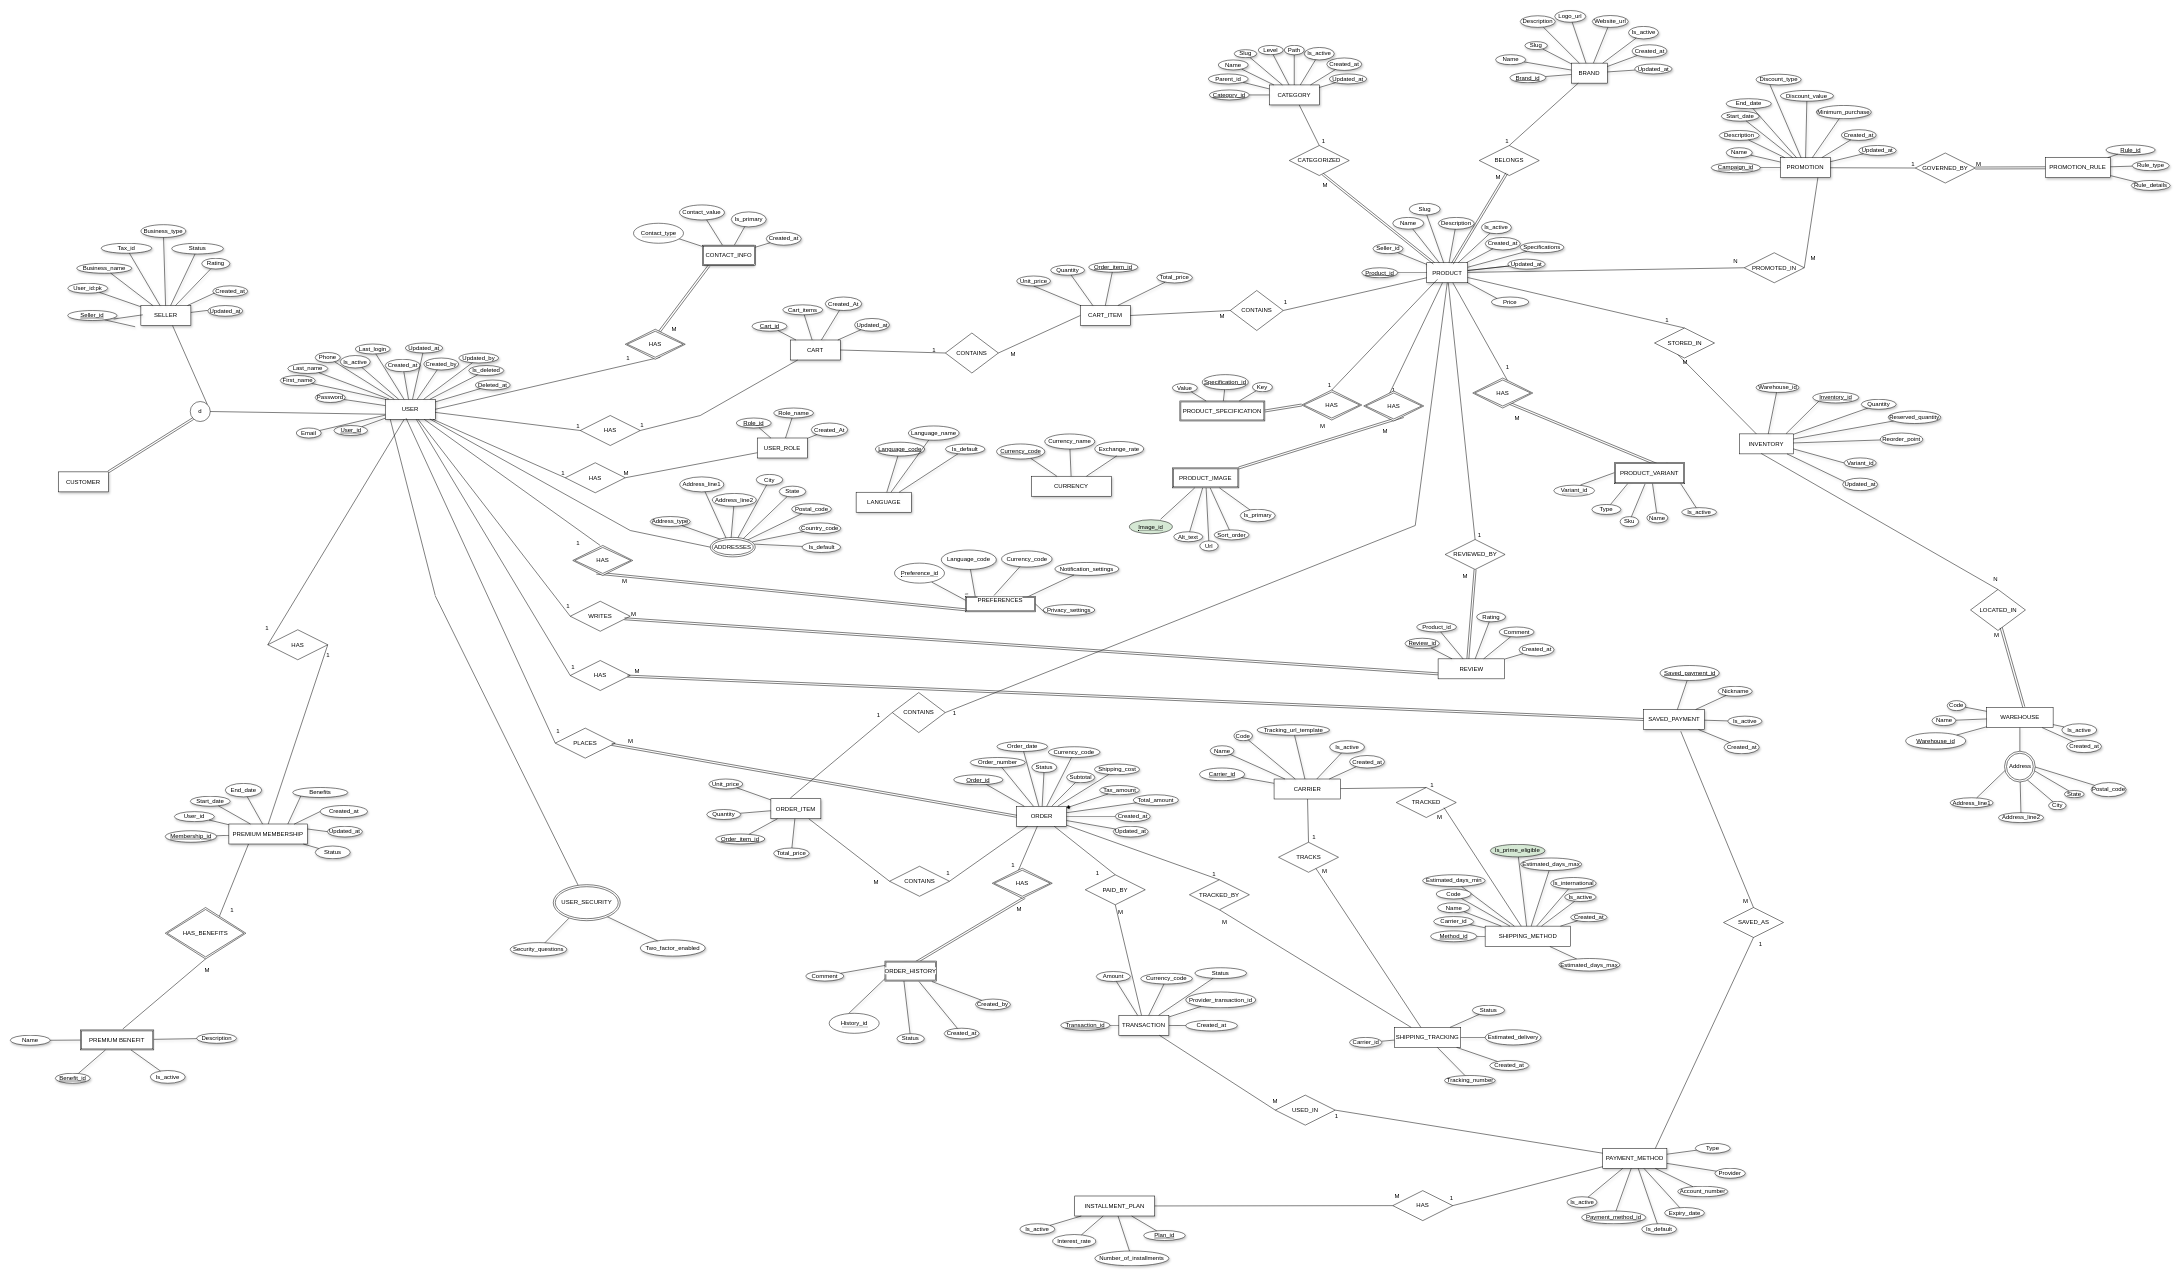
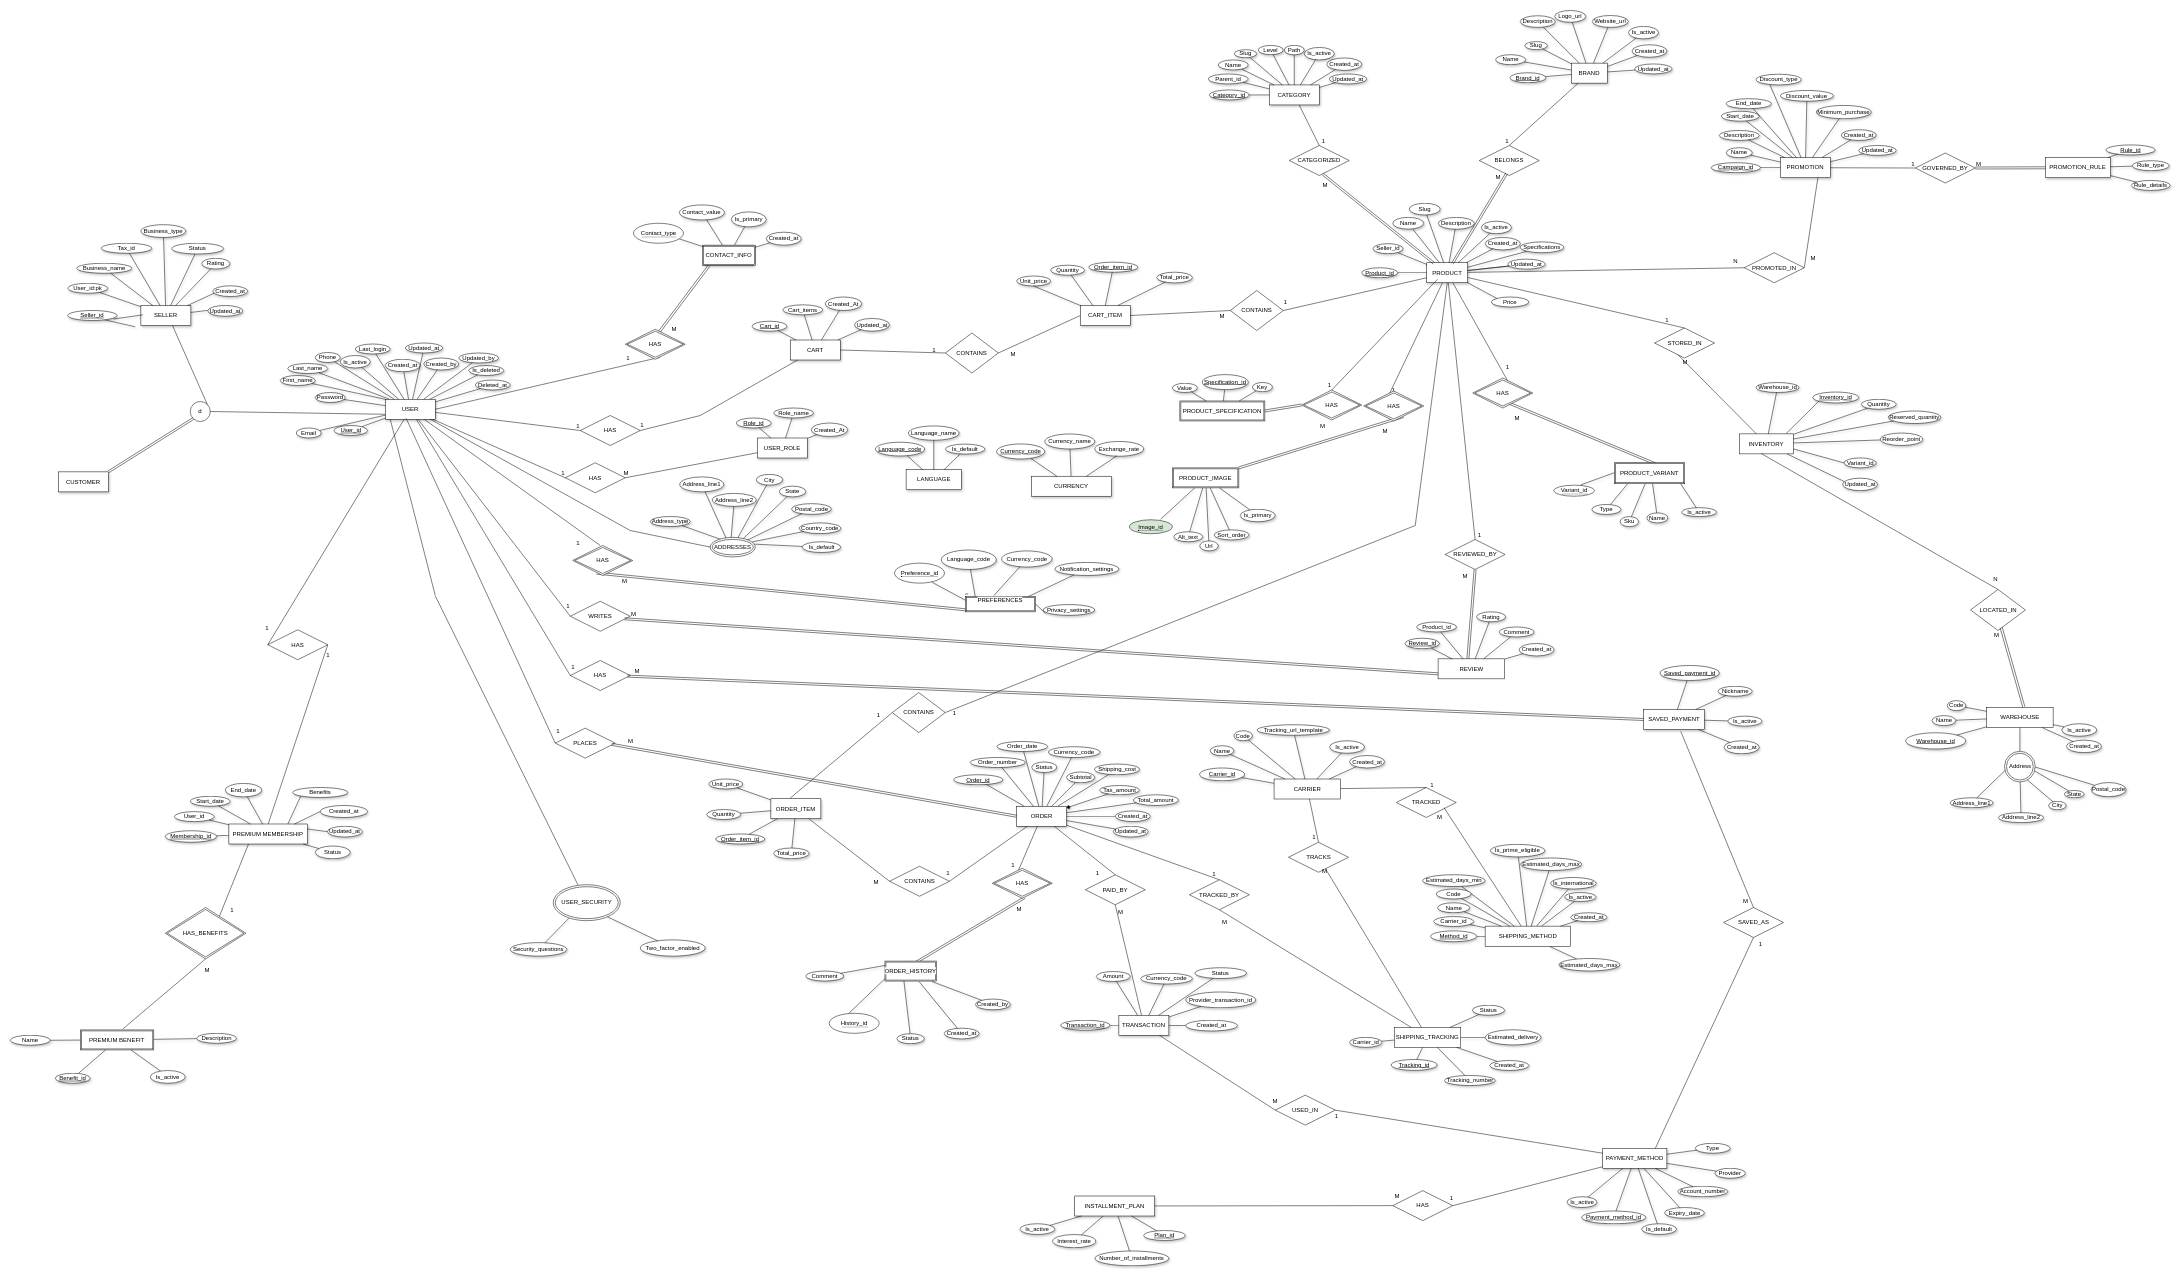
node "LANGUAGE": moved (884, 502) -> (934, 479)
node "Is_prime_eligible": fillcolor #d5e8d4 -> #ffffff
node "TRACKS": moved (1309, 857) -> (1319, 857)
edge "SHIPPING_TRACKING" -- "Tracking_id": added
node "Tracking_id": added
